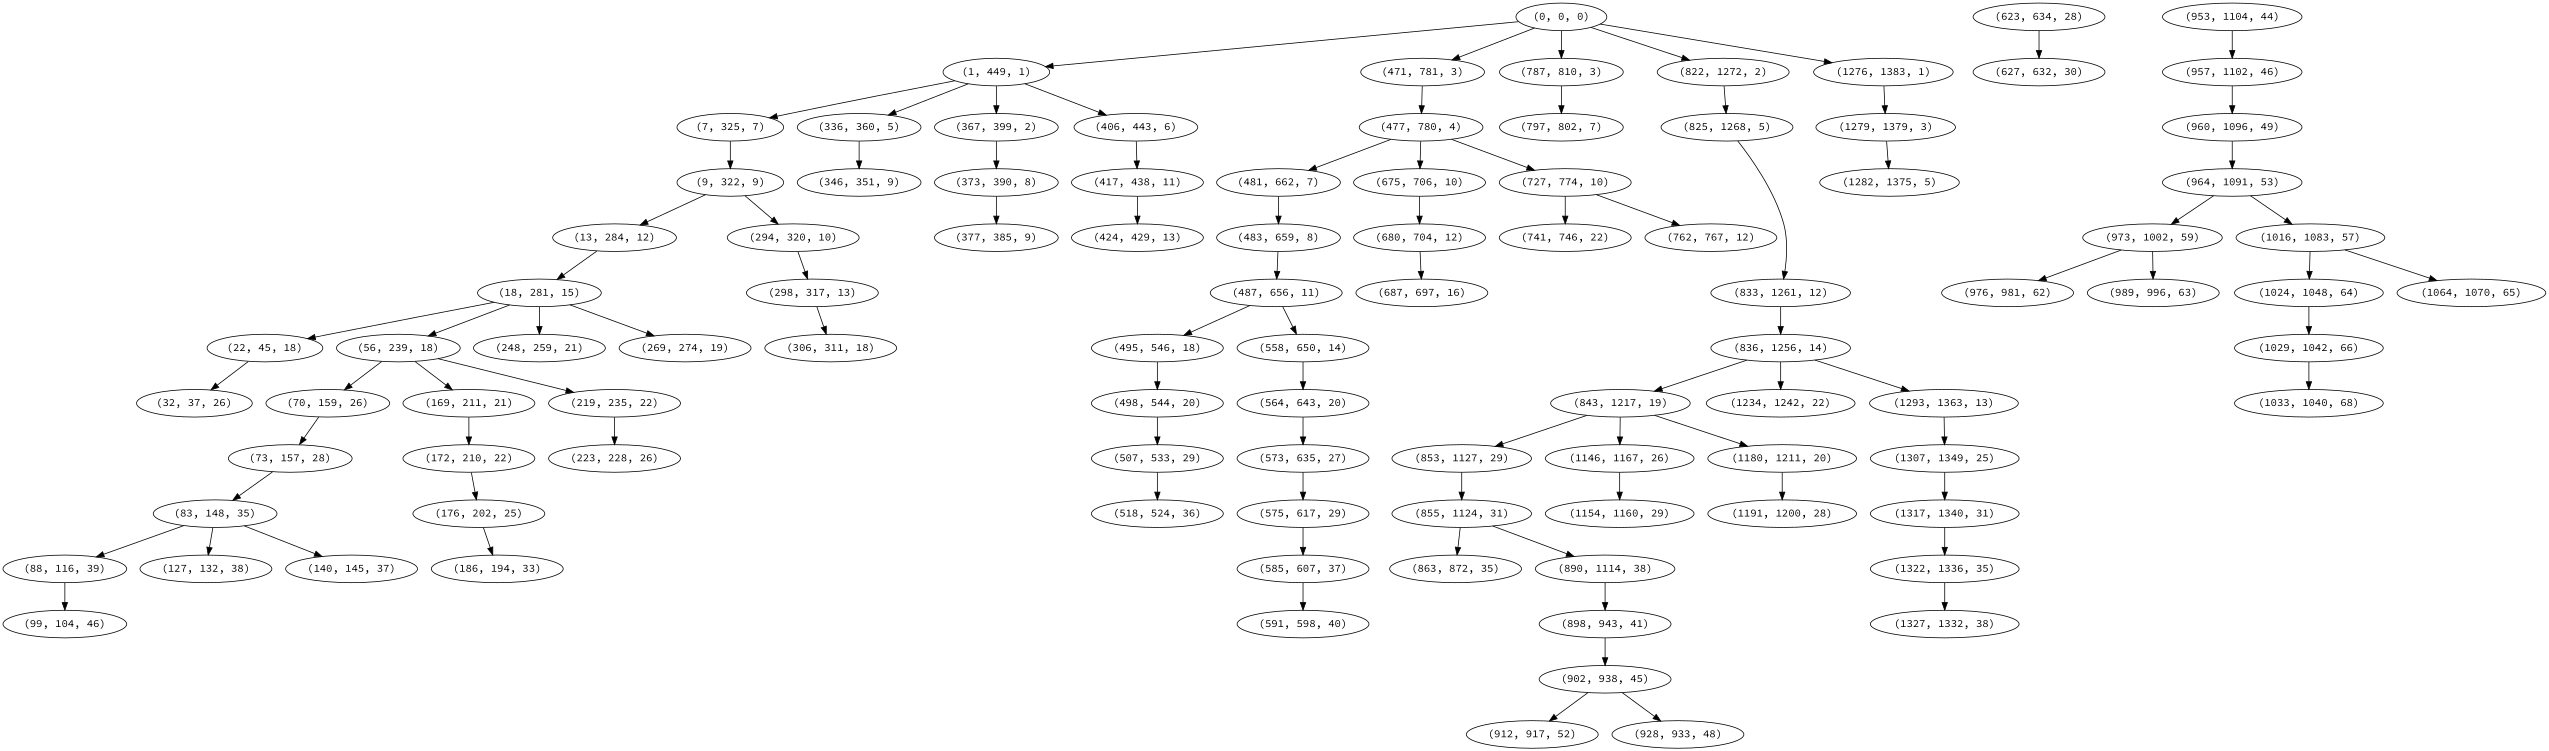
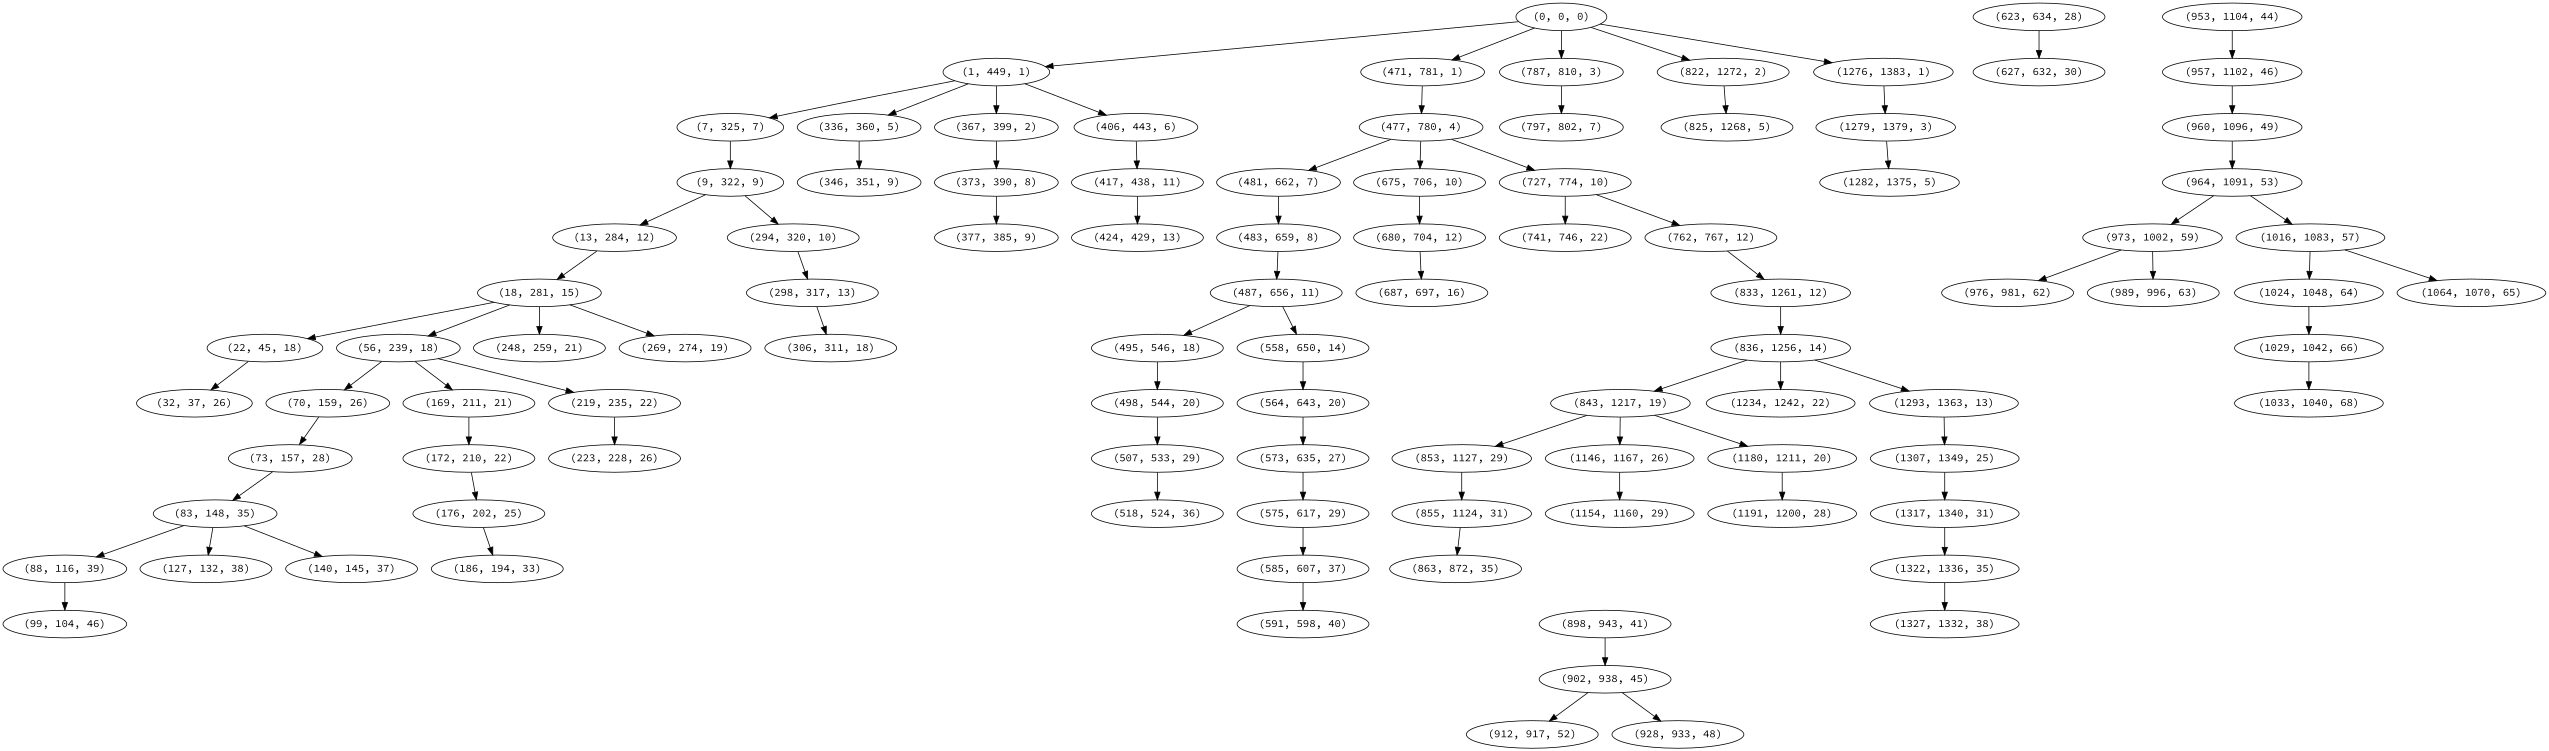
node "(471, 781, 3)": label "(471, 781, 3)" -> "(471, 781, 1)"
edge "(825, 1268, 5)" -> "(833, 1261, 12)": now "(762, 767, 12)" -> "(833, 1261, 12)"
node "(890, 1114, 38)": removed
